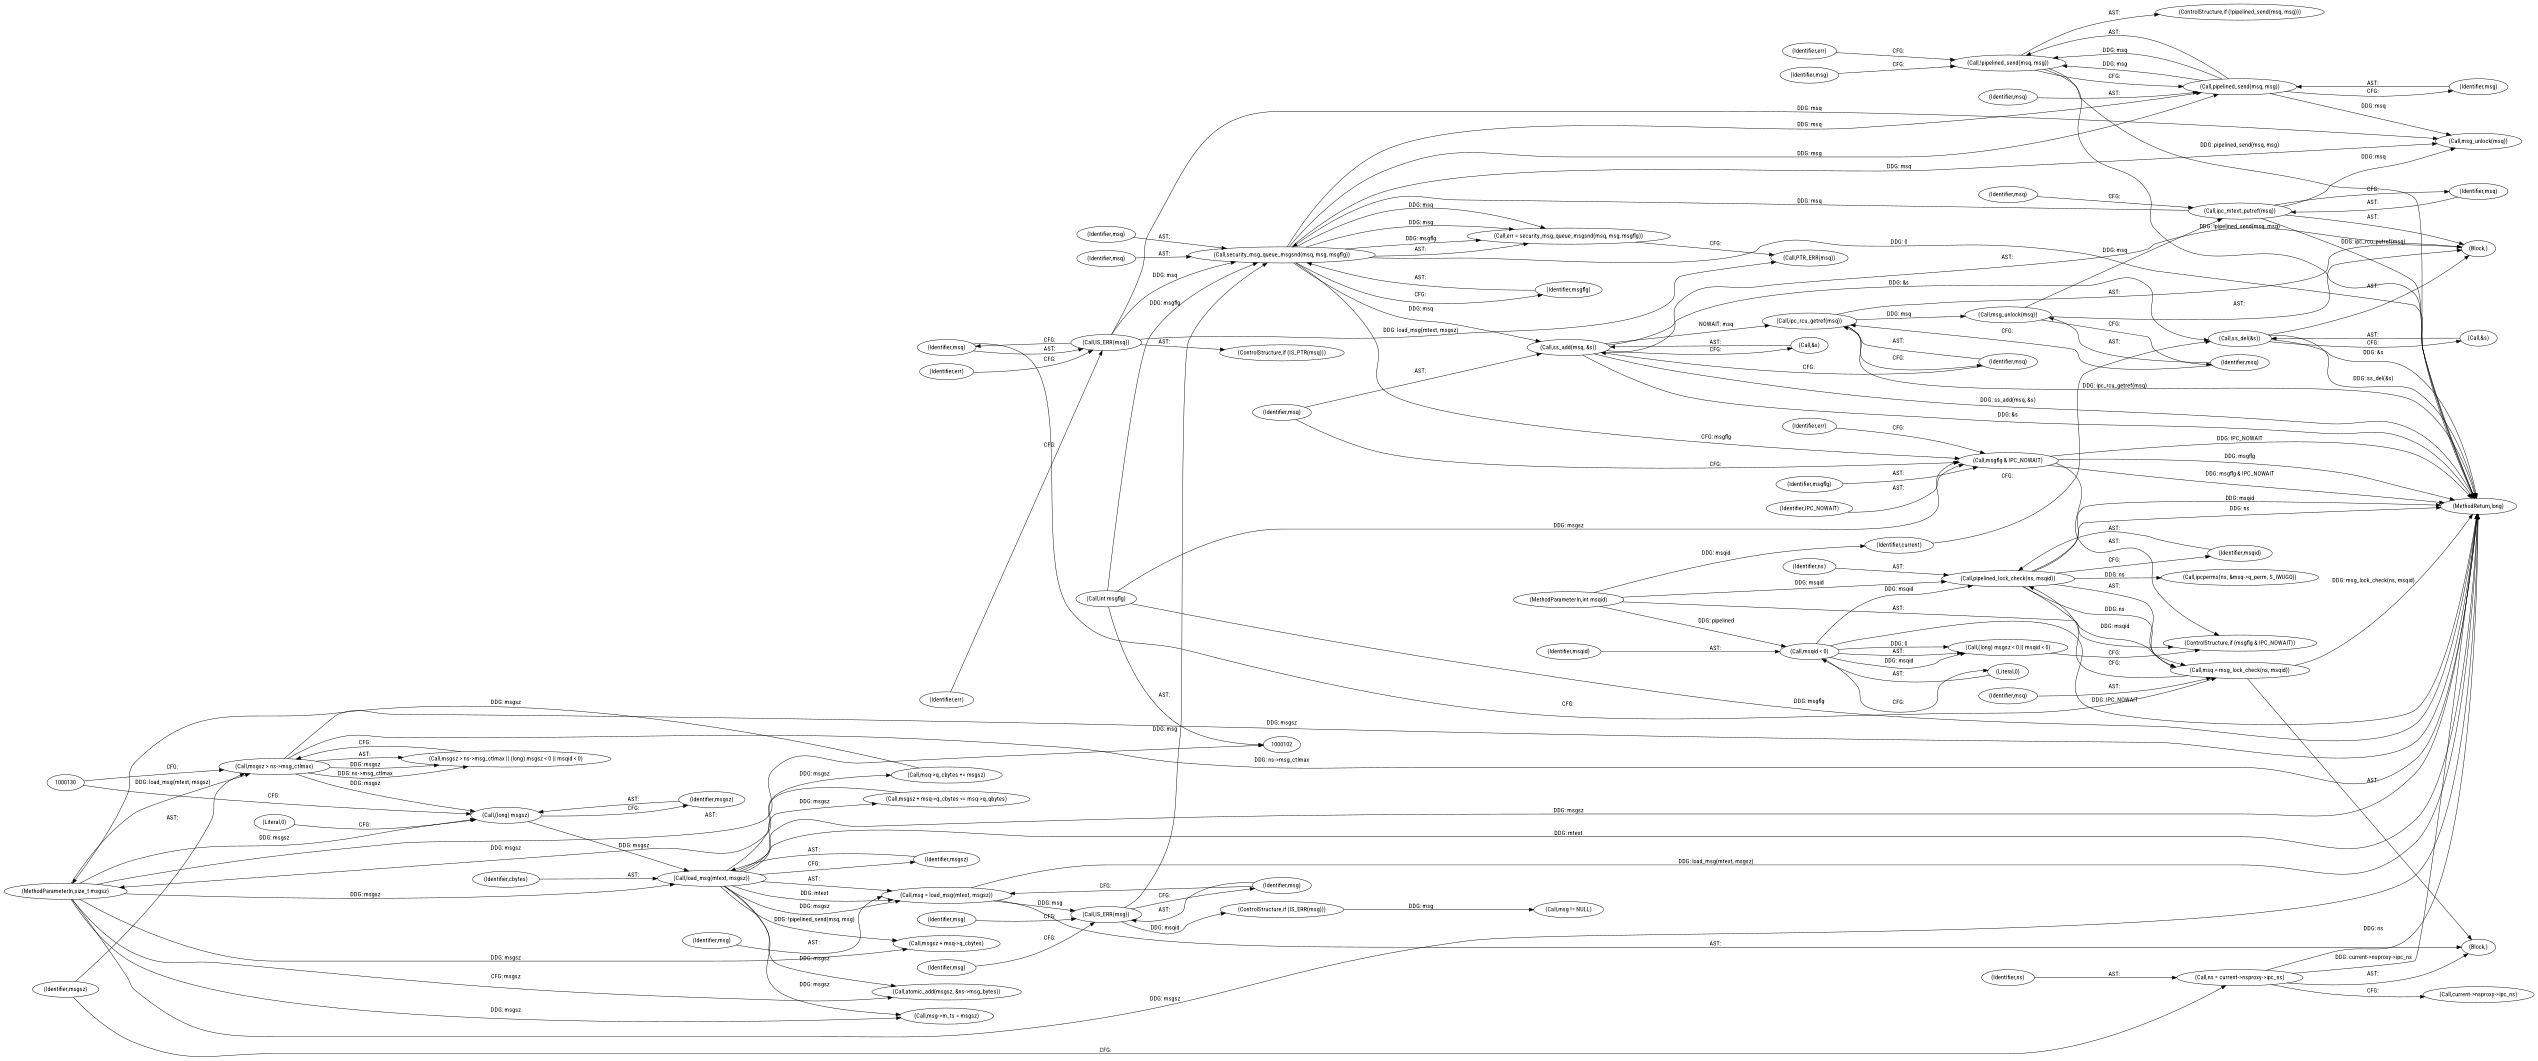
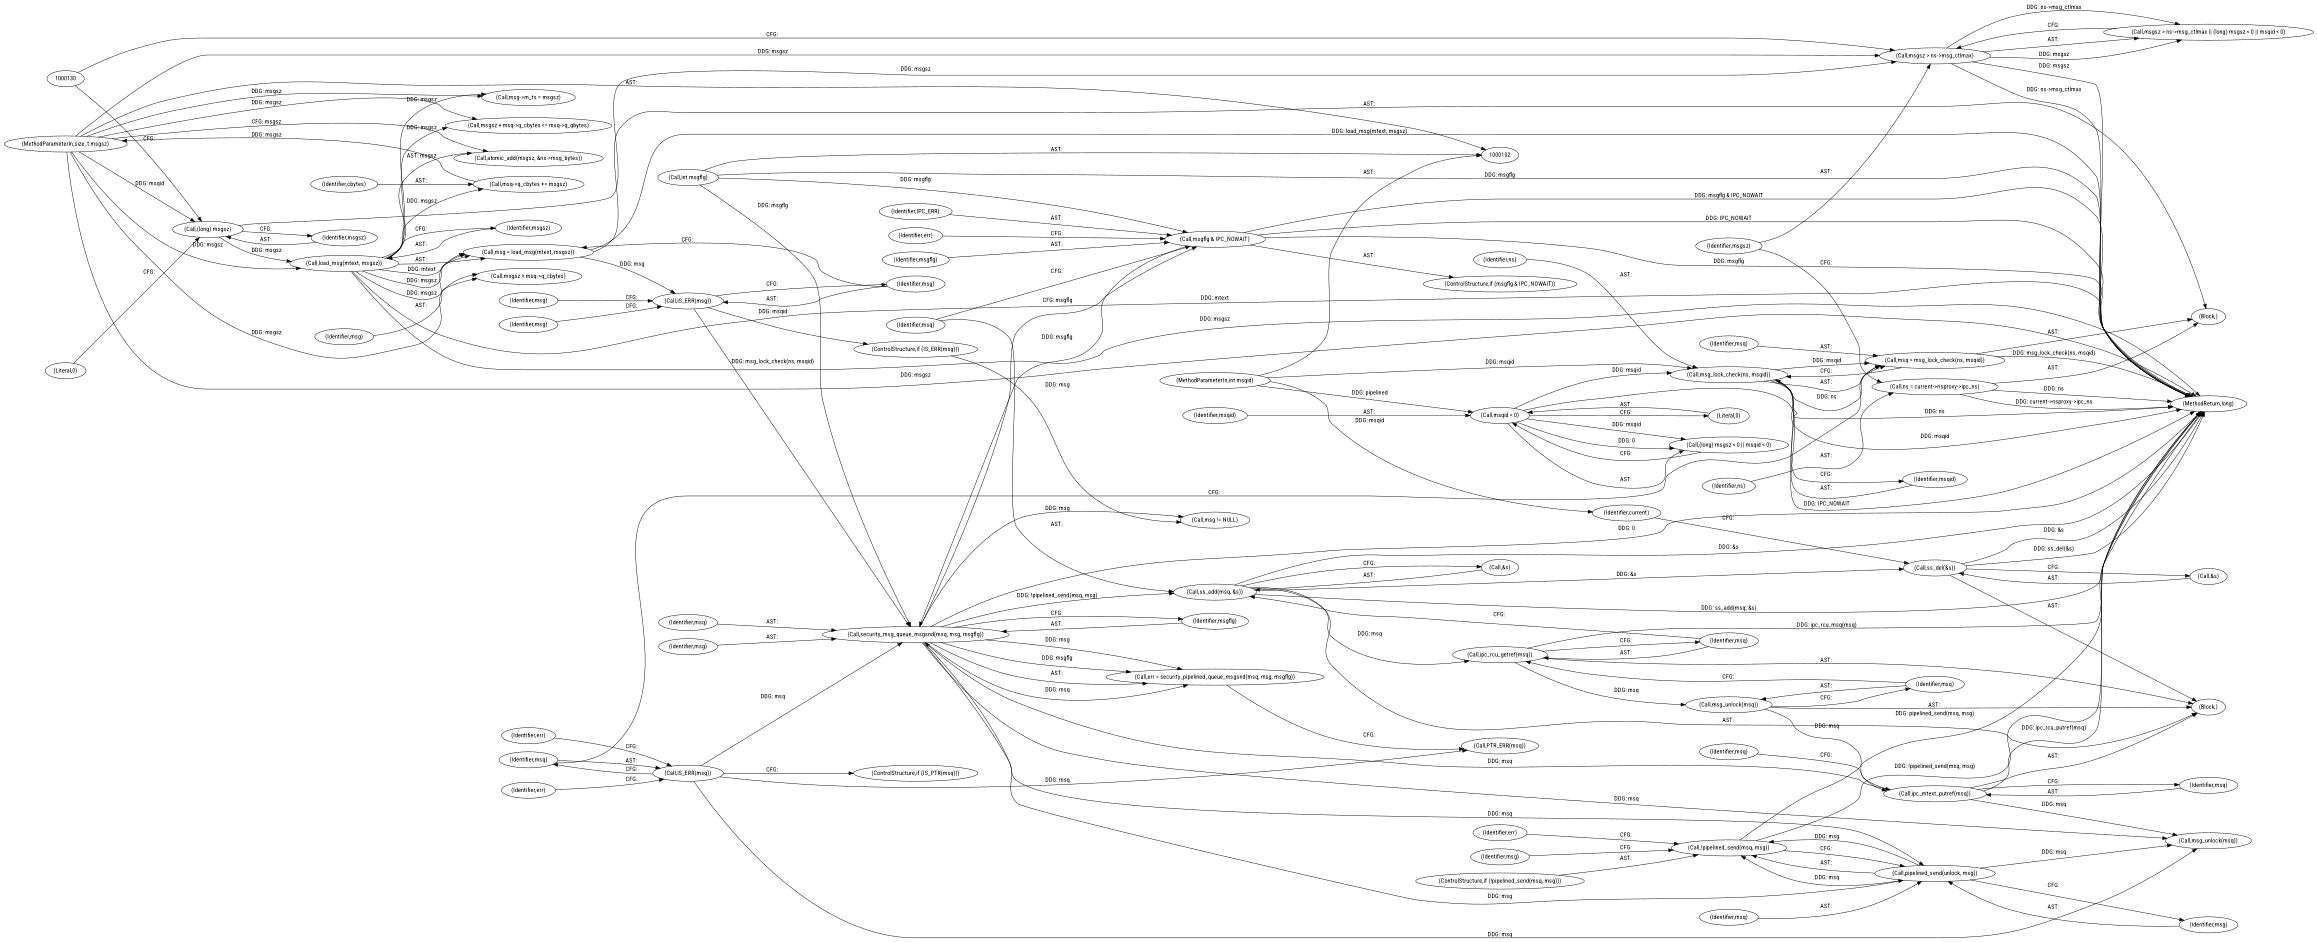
edge "(Call,!pipelined_send(msq, msg))" -> "(ControlStructure,if (!pipelined_send(msq, msg)))": reversed
node "(Call,pipelined_send(msq, msg))": label "(Call,pipelined_send(msq, msg))" -> "(Call,pipelined_send(unlock, msg))"
node "(Call,err = security_msg_queue_msgsnd(msq, msg, msgflg))": label "(Call,err = security_msg_queue_msgsnd(msq, msg, msgflg))" -> "(Call,err = security_pipelined_queue_msgsnd(msq, msg, msgflg))"
edge "(Call,security_msg_queue_msgsnd(msq, msg, msgflg))" -> "(Call,ss_add(msq, &s))": label "DDG: msq" -> "DDG: !pipelined_send(msq, msg)"
edge "(Call,ss_add(msq, &s))" -> "(Call,ipc_rcu_getref(msq))": label "NOWAIT: msq" -> "DDG: msq"
edge "(Call,IS_ERR(msq))" -> "(Call,PTR_ERR(msq))": label "DDG: load_msg(mtext, msgsz)" -> "DDG: msq"
edge "(Call,IS_ERR(msq))" -> "(ControlStructure,if (IS_PTR(msq)))": label "AST: " -> "CFG: "
edge "(Call,msgflg & IPC_NOWAIT)" -> "(Call,security_msg_queue_msgsnd(msq, msg, msgflg))": added, label "DDG: msgflg"
edge "(Call,ipc_rcu_getref(msq))" -> "(MethodReturn,long)": label "DDG: ipc_rcu_getref(msq)" -> "DDG: ipc_rcu_msq(msq)"
node "(Identifier,IPC_NOWAIT)": label "(Identifier,IPC_NOWAIT)" -> "(Identifier,IPC_ERR)"
edge "(Call,security_msg_queue_msgsnd(msq, msg, msgflg))" -> "(Call,msg != NULL)": added, label "DDG: msg"
edge "(Call,int msgflg)" -> "(Call,msgflg & IPC_NOWAIT)": label "DDG: msgsz" -> "DDG: msgflg"
node "(Call,ipcperms(ns, &msq->q_perm, S_IWUGO))": removed
node "(Call,pipelined_lock_check(ns, msqid))": label "(Call,pipelined_lock_check(ns, msqid))" -> "(Call,msg_lock_check(ns, msqid))"
edge "(MethodParameterIn,int msqid)" -> "(ControlStructure,if (msgflg & IPC_NOWAIT))": now "(MethodParameterIn,int msqid)" -> "1000102"
edge "(Call,(long) msgsz < 0 || msqid < 0)" -> "(ControlStructure,if (msgflg & IPC_NOWAIT))": now "(Call,(long) msgsz < 0 || msqid < 0)" -> "(Call,msqid < 0)"
edge "(Call,IS_ERR(msg))" -> "(Call,security_msg_queue_msgsnd(msq, msg, msgflg))": label "DDG: msg" -> "DDG: msg_lock_check(ns, msqid)"
edge "(MethodParameterIn,size_t msgsz)" -> "(Call,msgsz > ns->msg_ctlmax)": label "DDG: load_msg(mtext, msgsz)" -> "DDG: msgsz"
edge "(Call,msgsz > ns->msg_ctlmax)" -> "(Call,(long) msgsz)": reversed
edge "(MethodParameterIn,size_t msgsz)" -> "(Call,(long) msgsz)": label "DDG: msgsz" -> "DDG: msqid"
edge "(Call,msgsz + msq->q_cbytes <= msq->q_qbytes)" -> "(MethodParameterIn,size_t msgsz)": reversed
edge "(Identifier,cbytes)" -> "(Call,load_msg(mtext, msgsz))": now "(Identifier,cbytes)" -> "(Call,msq->q_cbytes += msgsz)"
edge "(Call,load_msg(mtext, msgsz))" -> "(Call,msgsz + msq->q_cbytes)": label "DDG: !pipelined_send(msq, msg)" -> "DDG: msgsz"
edge "(Call,load_msg(mtext, msgsz))" -> "(Call,atomic_add(msgsz, &ns->msg_bytes))": label "DDG: msgsz" -> "AST: msgsz"
node "(Call,current->nsproxy->ipc_ns)": removed
